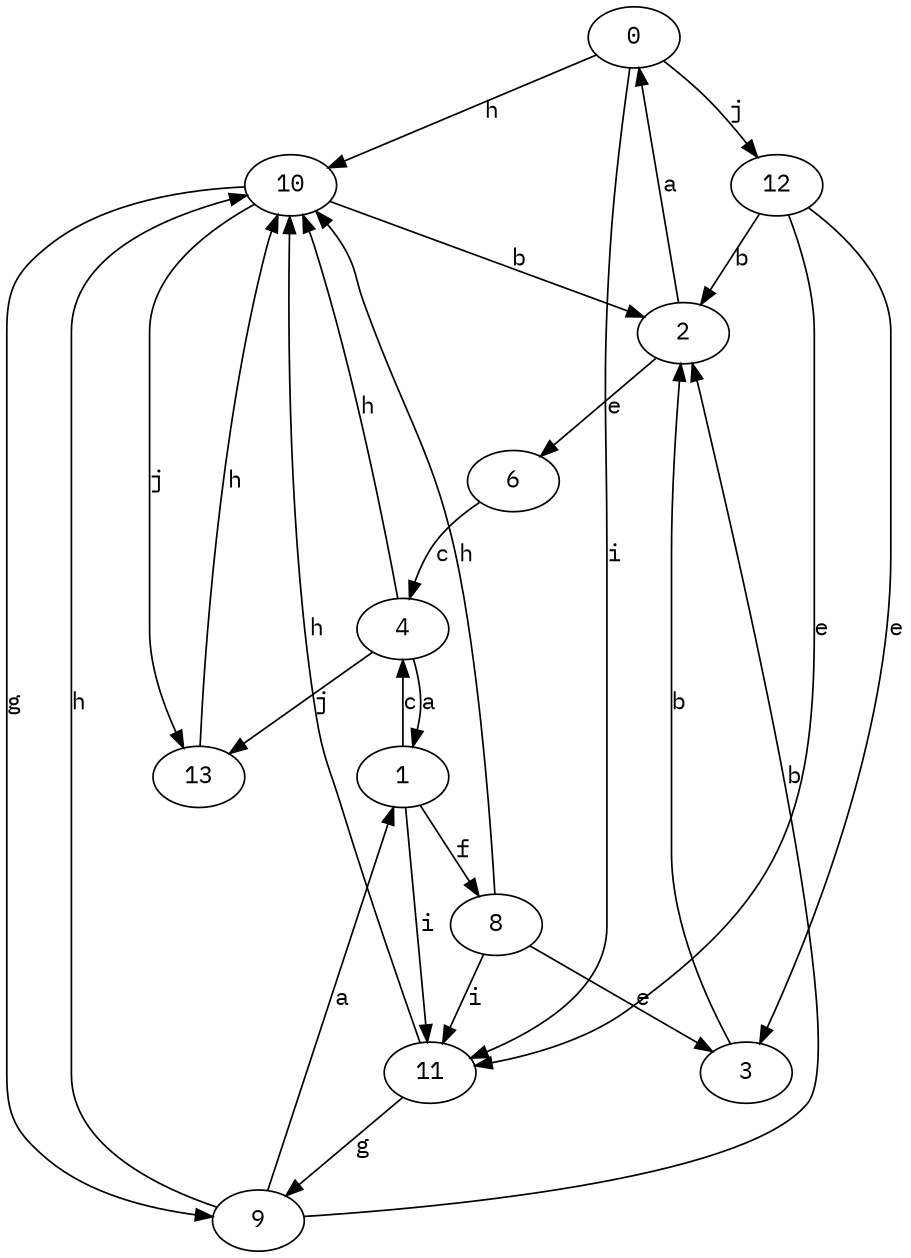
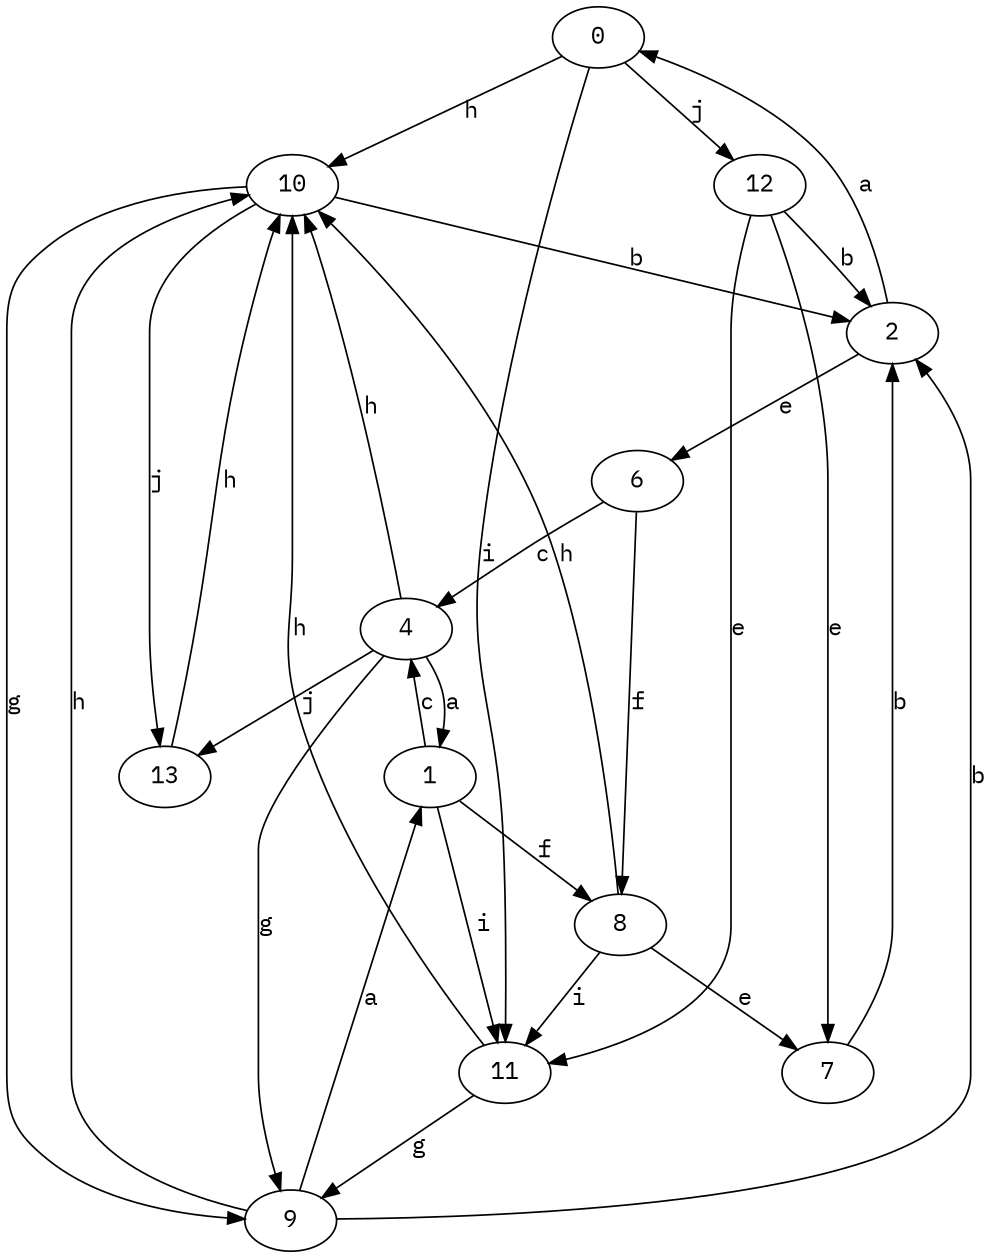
edge "6" -> "8": added, label "f"
edge "4" -> "9": added, label "g"
node "3": label "3" -> "7"
